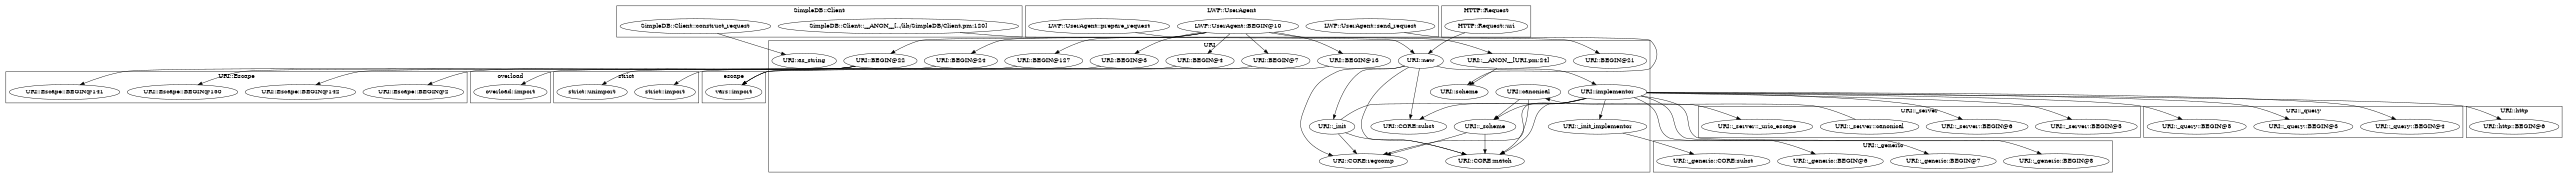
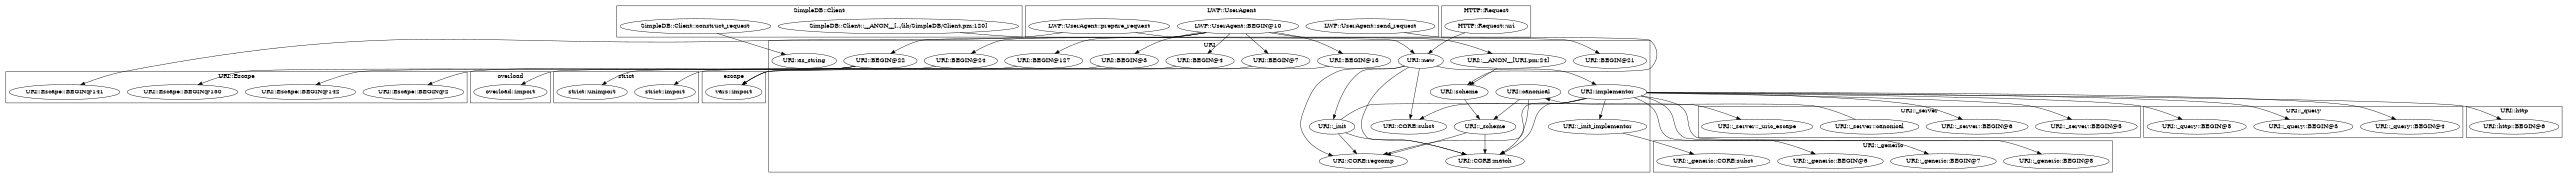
edge "URI::BEGIN@22" -> "URI::Escape::BEGIN@141": now "LWP::UserAgent::prepare_request" -> "URI::Escape::BEGIN@141"
edge "URI::implementor" -> "URI::_scheme": now "URI::scheme" -> "URI::_scheme"
